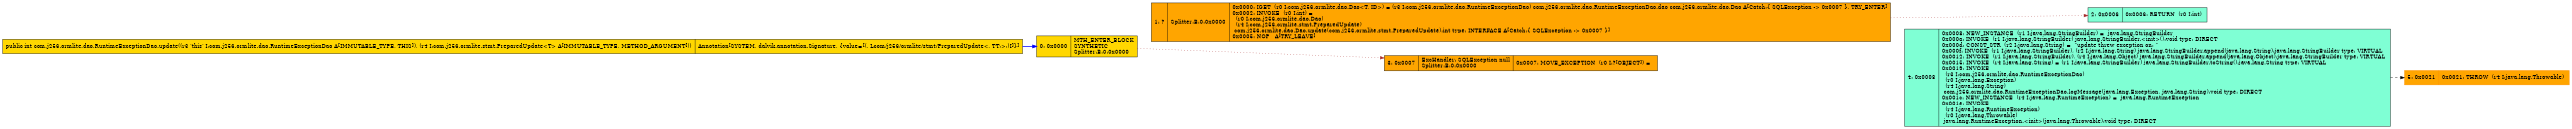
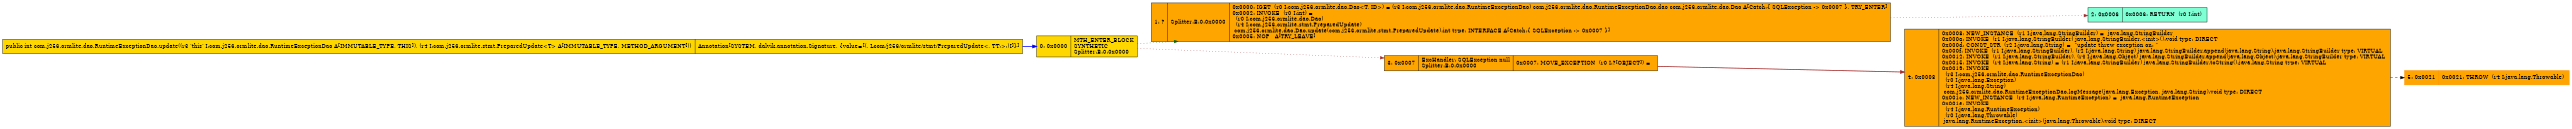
edge "0: 0x0000" -> "1: ?": added
edge "3: 0x0007" -> "4: 0x0008": added
node "4: 0x0008": fillcolor aquamarine -> orange
